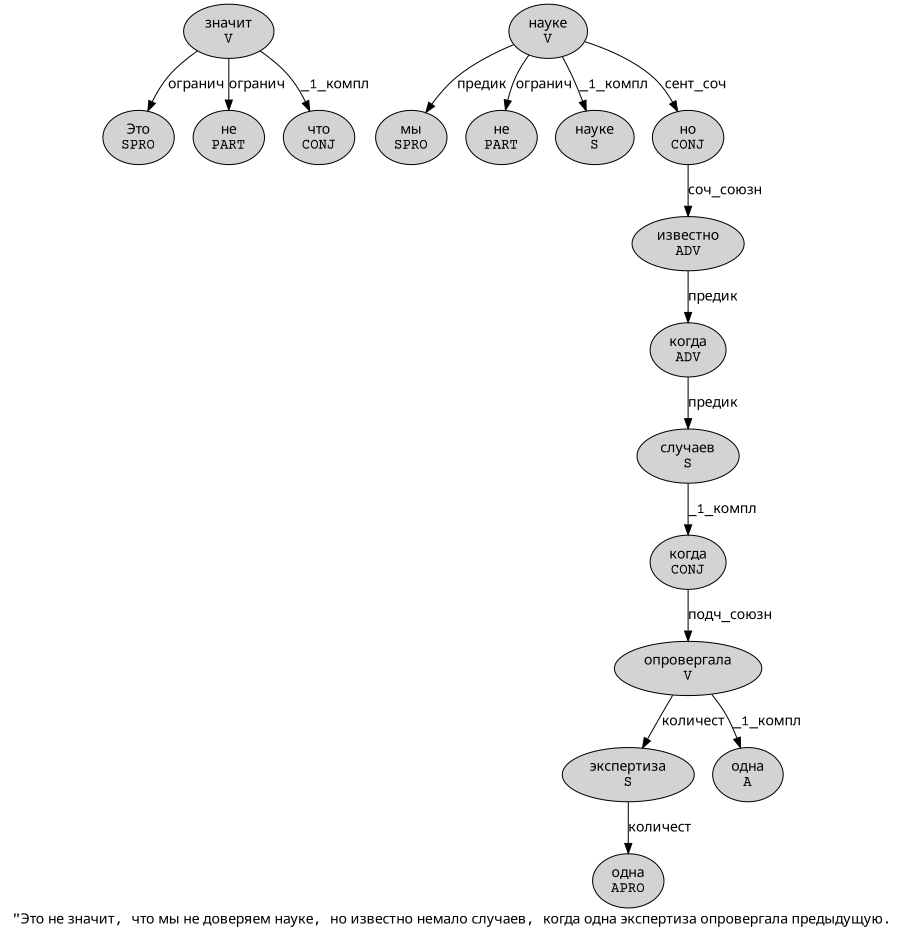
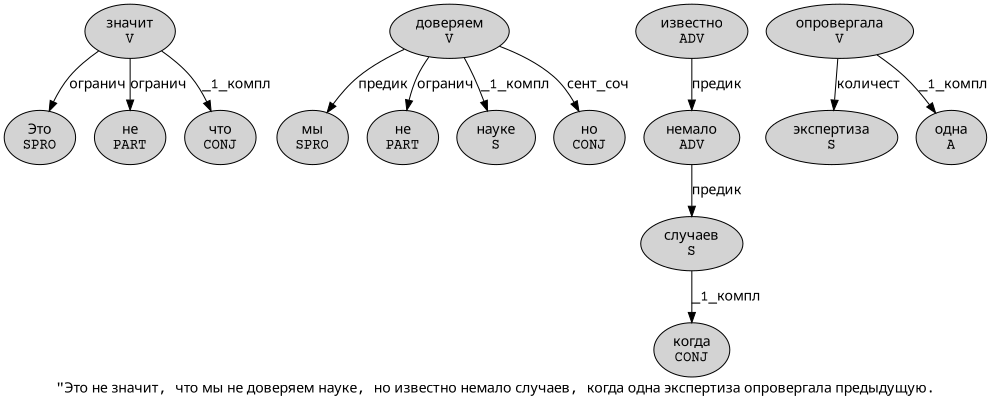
node "науке V": label "науке V" -> "доверяем V"
edge "но CONJ" -> "известно ADV": removed, label "соч_союзн"
node "когда ADV": label "когда ADV" -> "немало ADV"
edge "когда CONJ" -> "опровергала V": removed, label "подч_союзн"
node "одна APRO": removed
